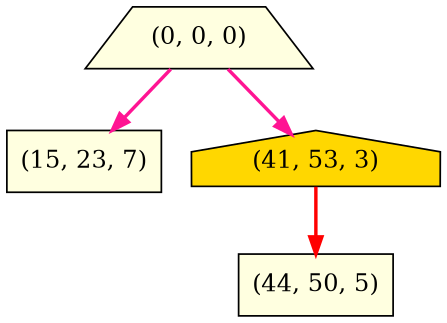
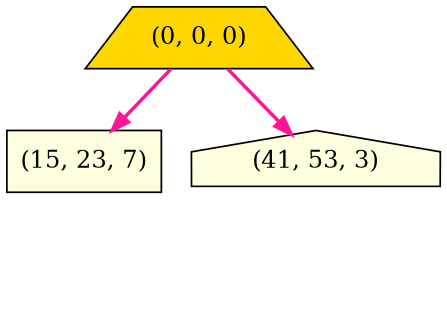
node "(0, 0, 0)": fillcolor lightyellow -> gold
node "(41, 53, 3)": fillcolor gold -> lightyellow
node "(44, 50, 5)": removed
